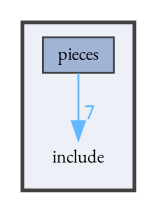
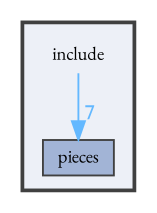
edge "pieces" -> "include": reversed
